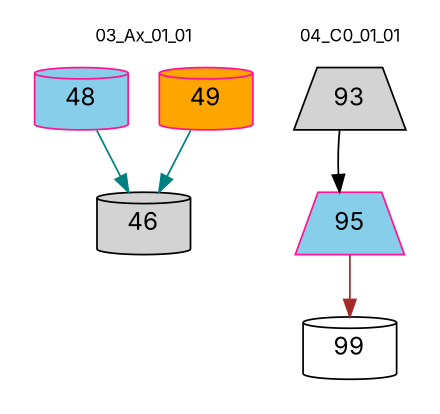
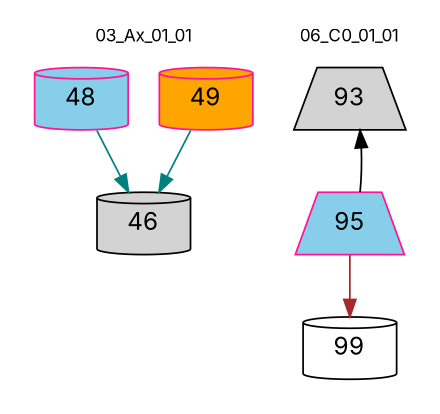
cluster "04_C0_01_01": label "04_C0_01_01" -> "06_C0_01_01"
edge "93" -> "95": reversed
